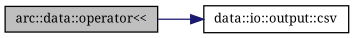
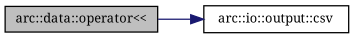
node "data::io::output::csv": label "data::io::output::csv" -> "arc::io::output::csv"
